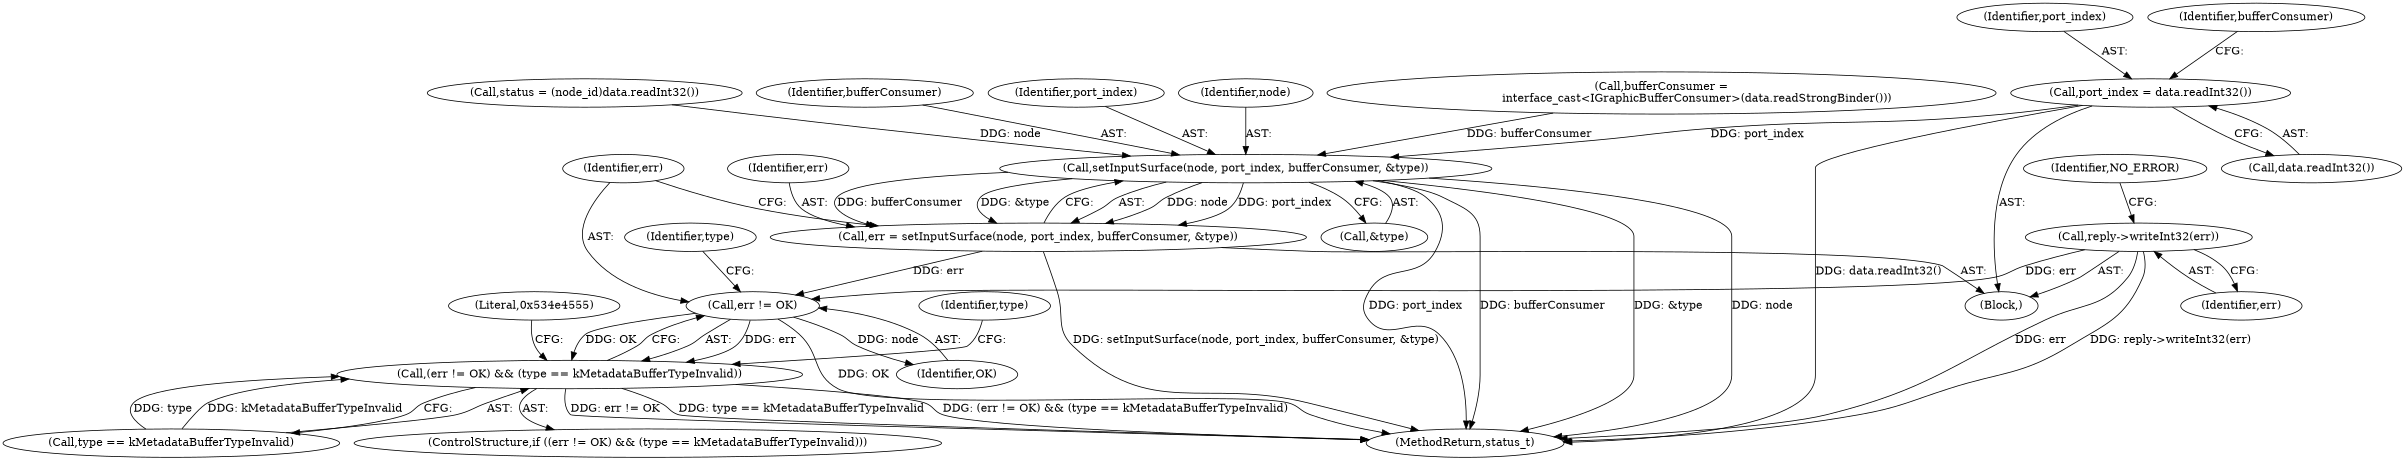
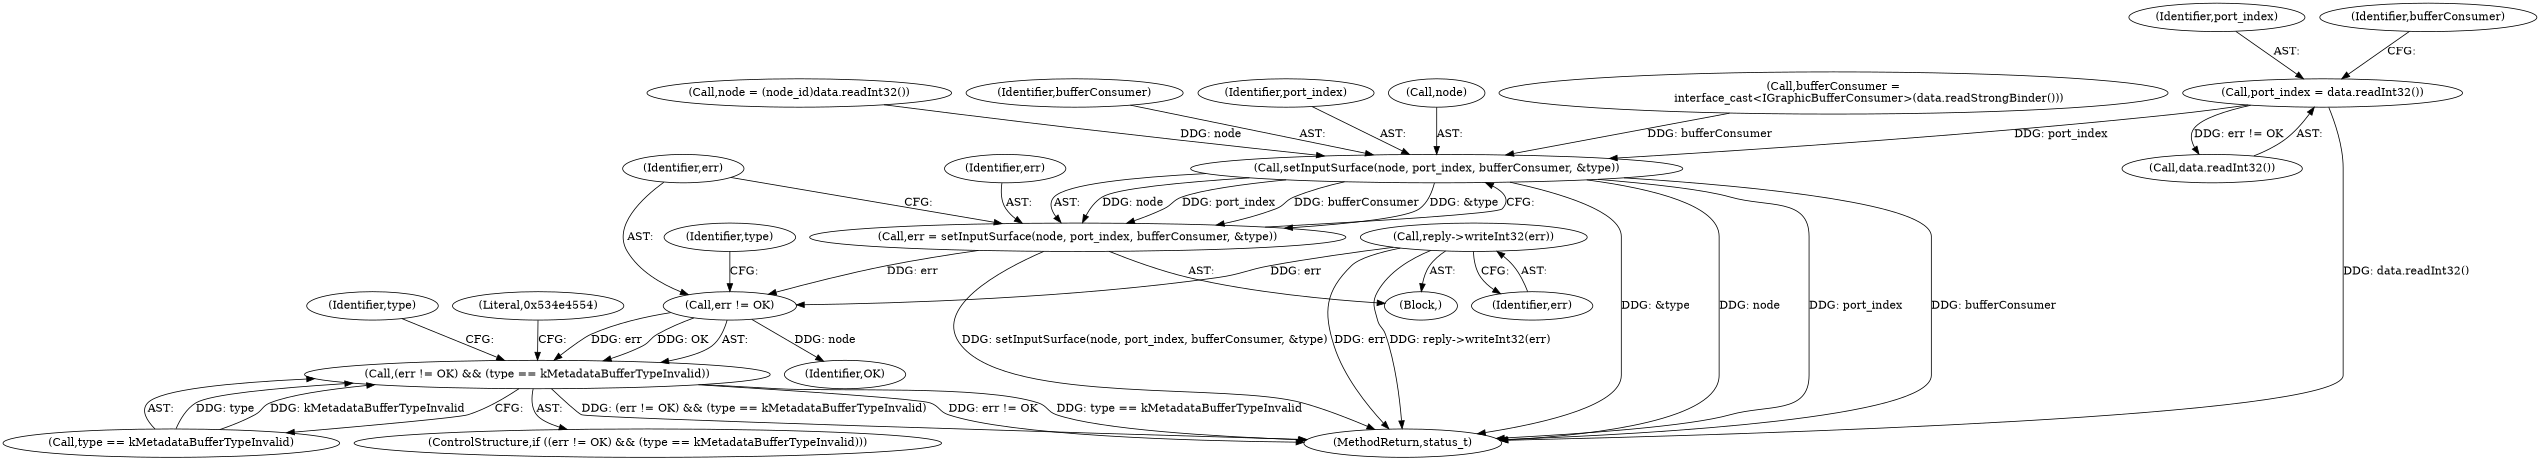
node "(Call,status = (node_id)data.readInt32())": label "(Call,status = (node_id)data.readInt32())" -> "(Call,node = (node_id)data.readInt32())"
node "(Identifier,node)": label "(Identifier,node)" -> "(Call,node)"
edge "(Call,port_index = data.readInt32())" -> "(Call,data.readInt32())": label "CFG: " -> "DDG: err != OK"
node "(Identifier,NO_ERROR)": removed
edge "(Call,port_index = data.readInt32())" -> "(Block,)": removed, label "AST:"
node "(Call,&type)": removed
node "(Literal,0x534e4555)": label "(Literal,0x534e4555)" -> "(Literal,0x534e4554)"
edge "(Identifier,OK)" -> "(Call,err != OK)": removed, label "AST:"
edge "(Call,(err != OK) && (type == kMetadataBufferTypeInvalid))" -> "(Call,err != OK)": removed, label "CFG:"
edge "(Call,err != OK)" -> "(MethodReturn,status_t)": removed, label "DDG: OK"
